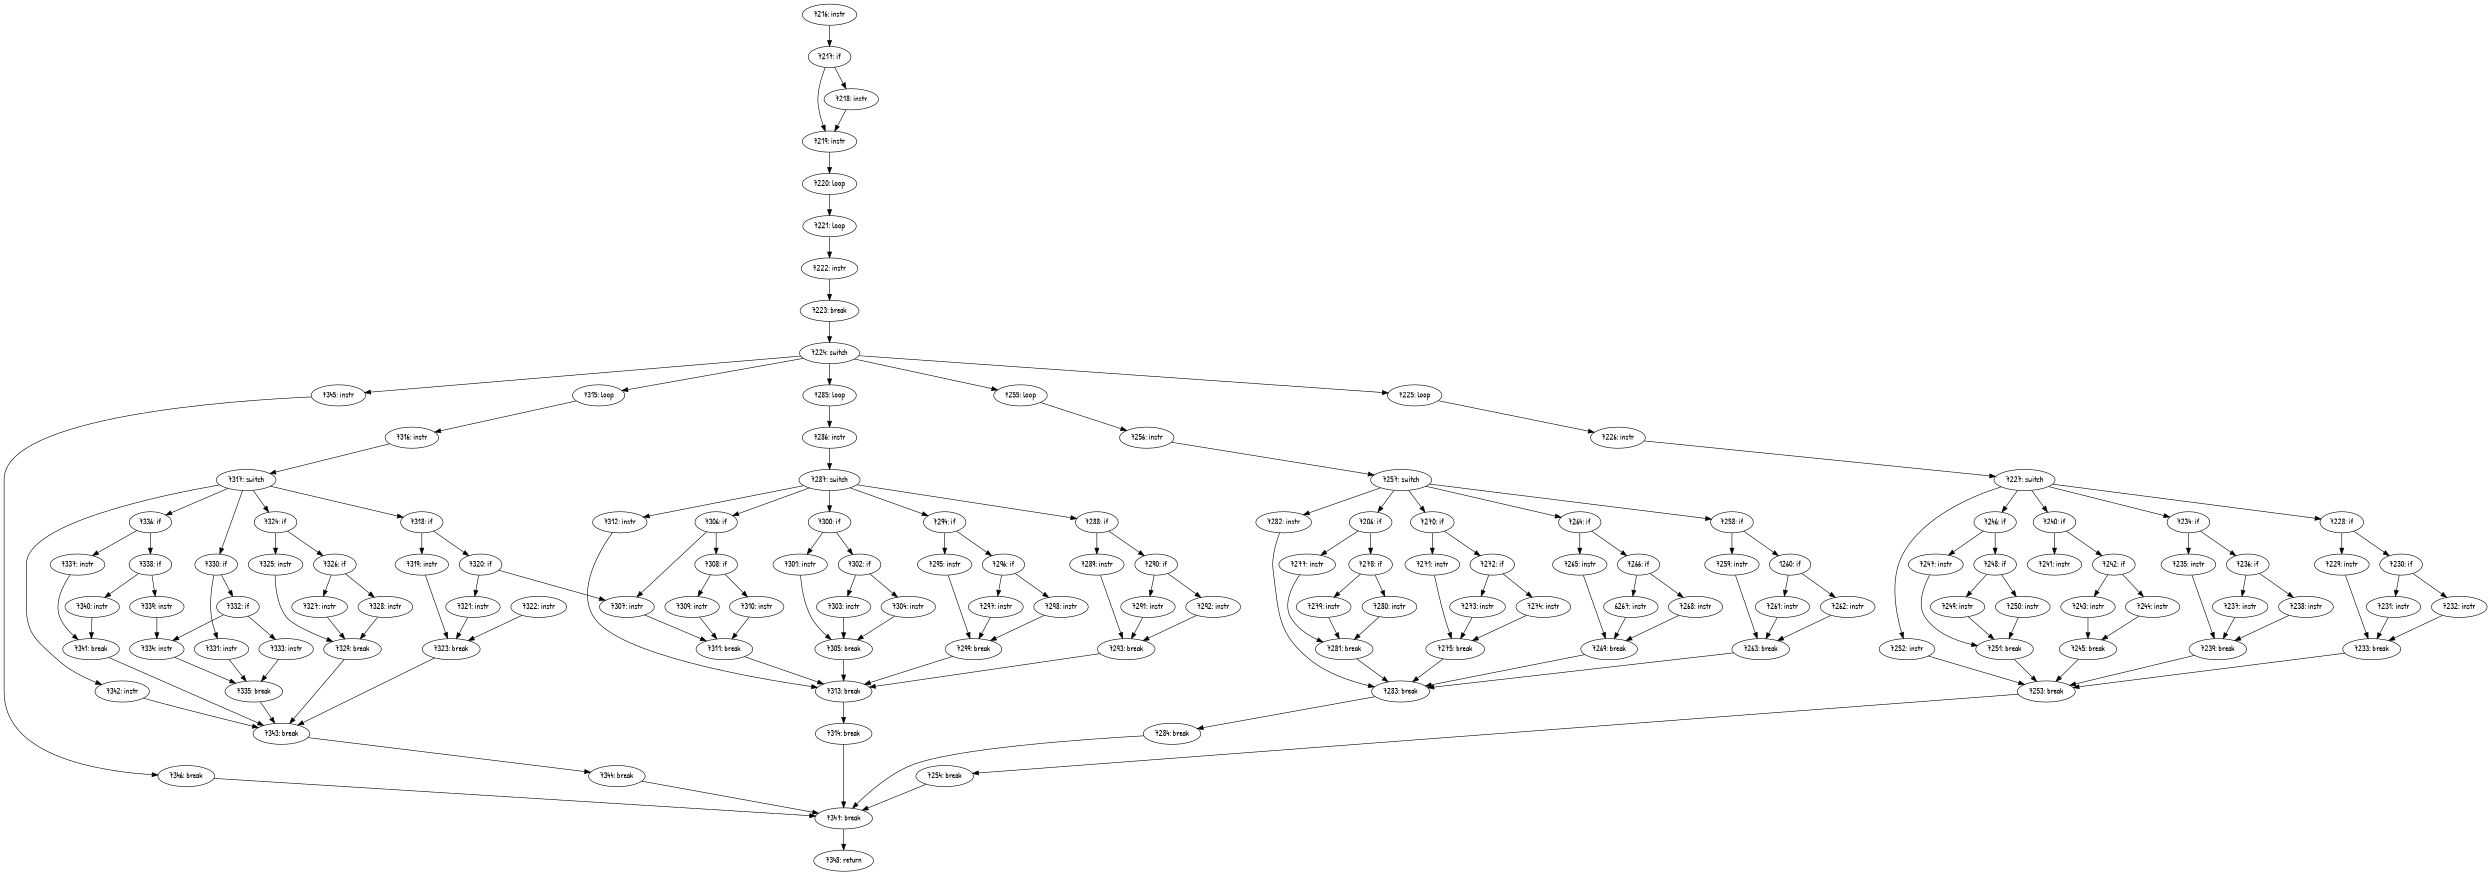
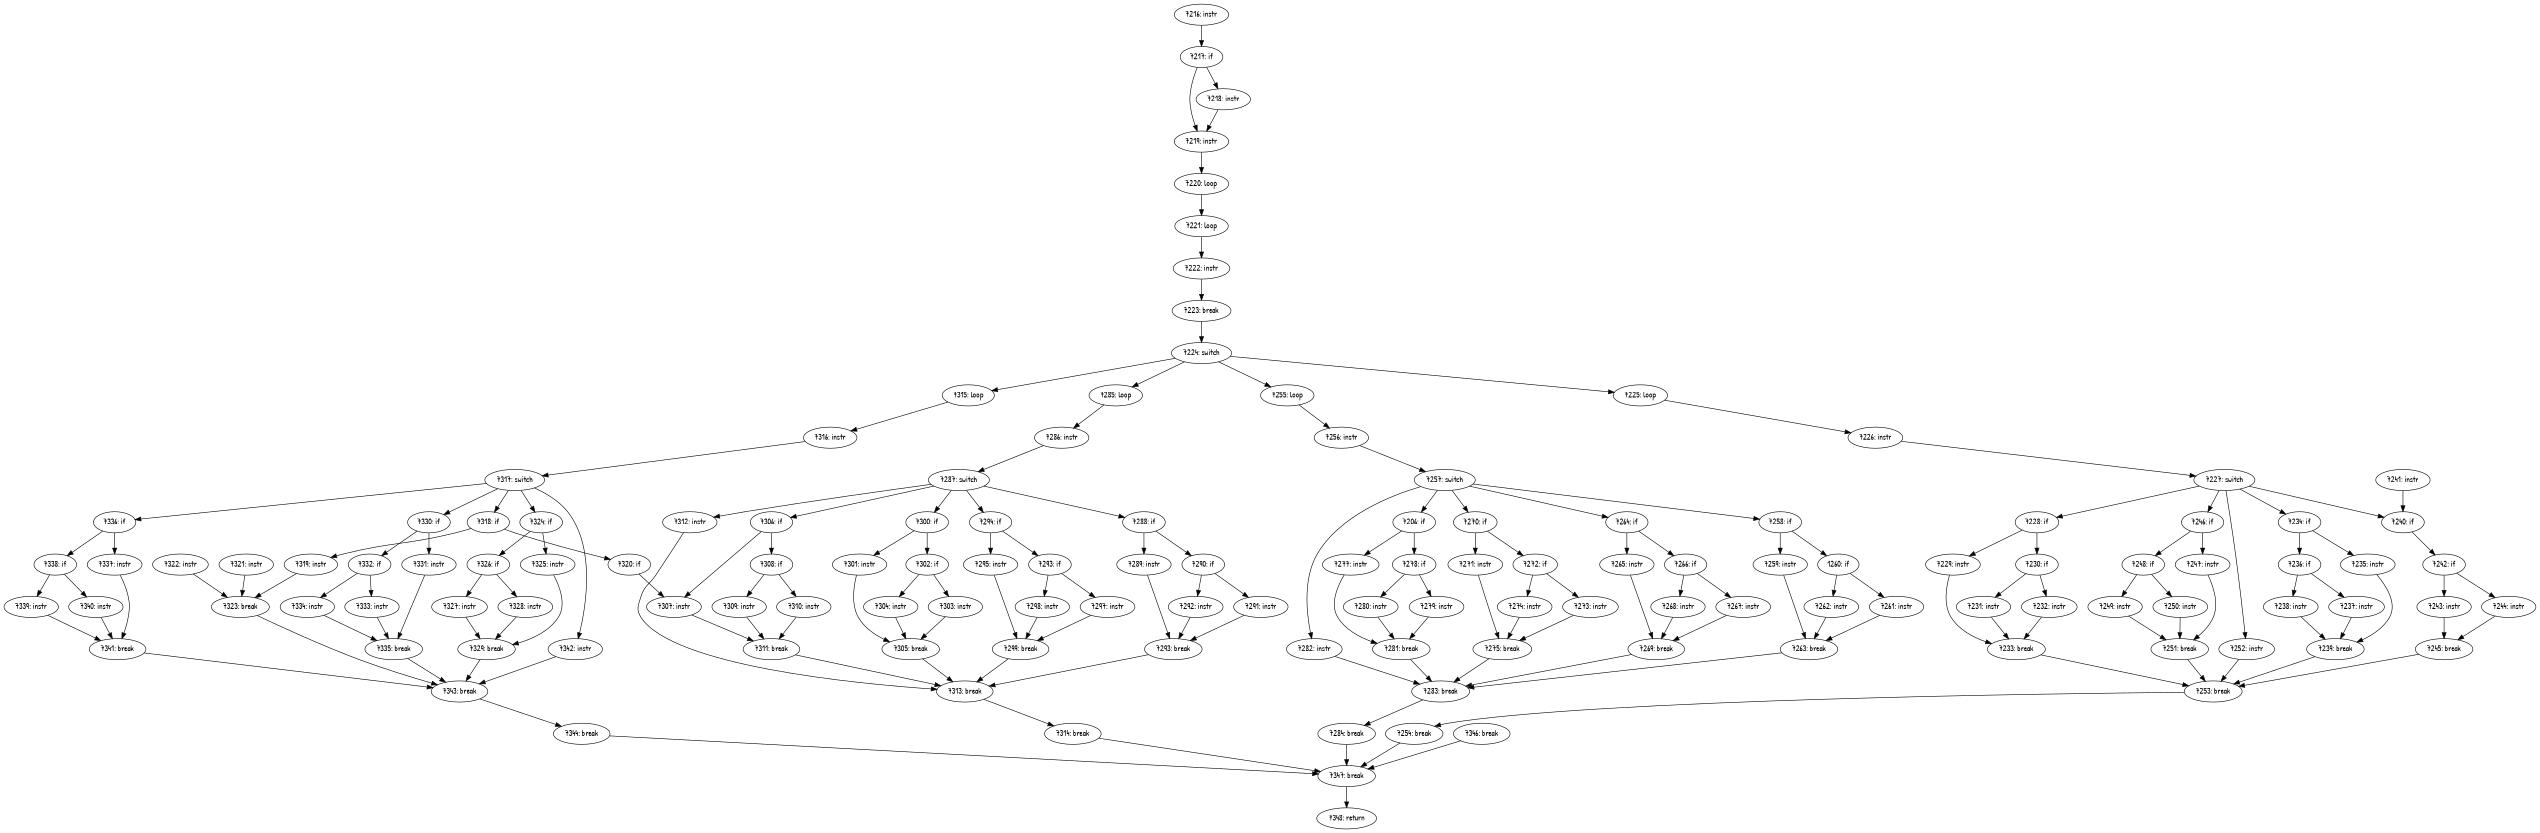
node "7345: instr": removed
edge "7240: if" -> "7241: instr": reversed
node "7296: if": label "7296: if" -> "7293: if"
edge "7320: if" -> "7321: instr": removed
node "6267: instr": label "6267: instr" -> "7267: instr"
edge "7339: instr" -> "7334: instr": now "7339: instr" -> "7341: break"
